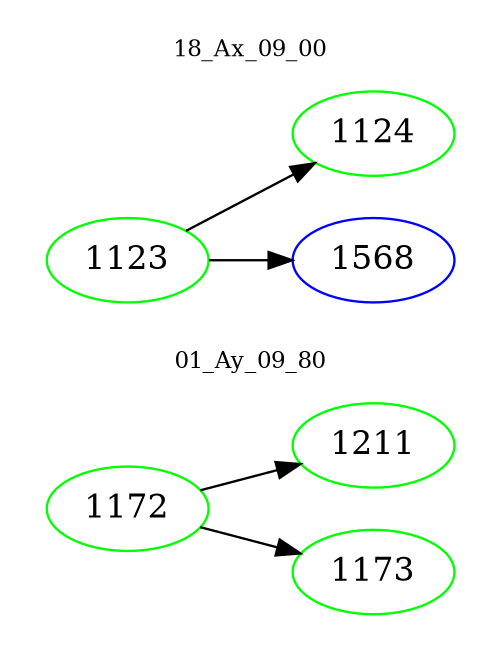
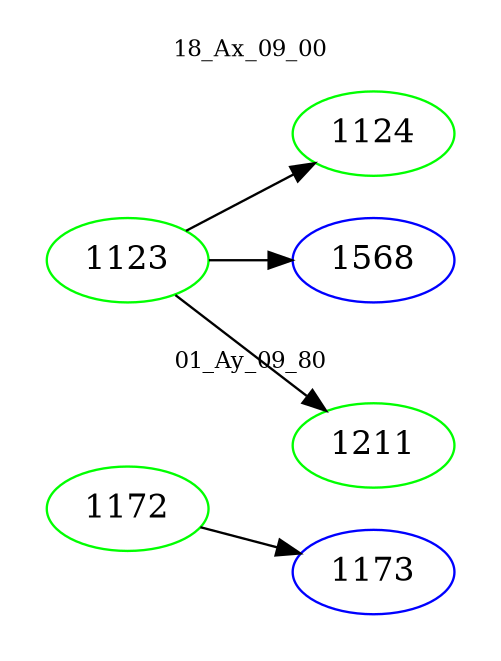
edge "1172" -> "1211": now "1123" -> "1211"
node "1173": color green -> blue
